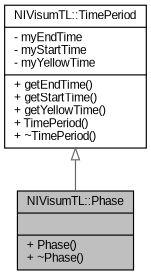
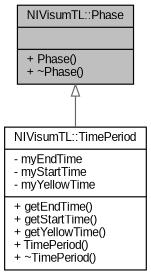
edge "NIVisumTL::Phase" -> "NIVisumTL::TimePeriod": reversed
